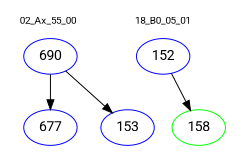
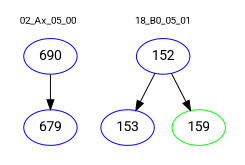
cluster "02_Ax_55_00": label "02_Ax_55_00" -> "02_Ax_05_00"
edge "690" -> "153": now "152" -> "153"
node "677": label "677" -> "679"
node "158": label "158" -> "159"
